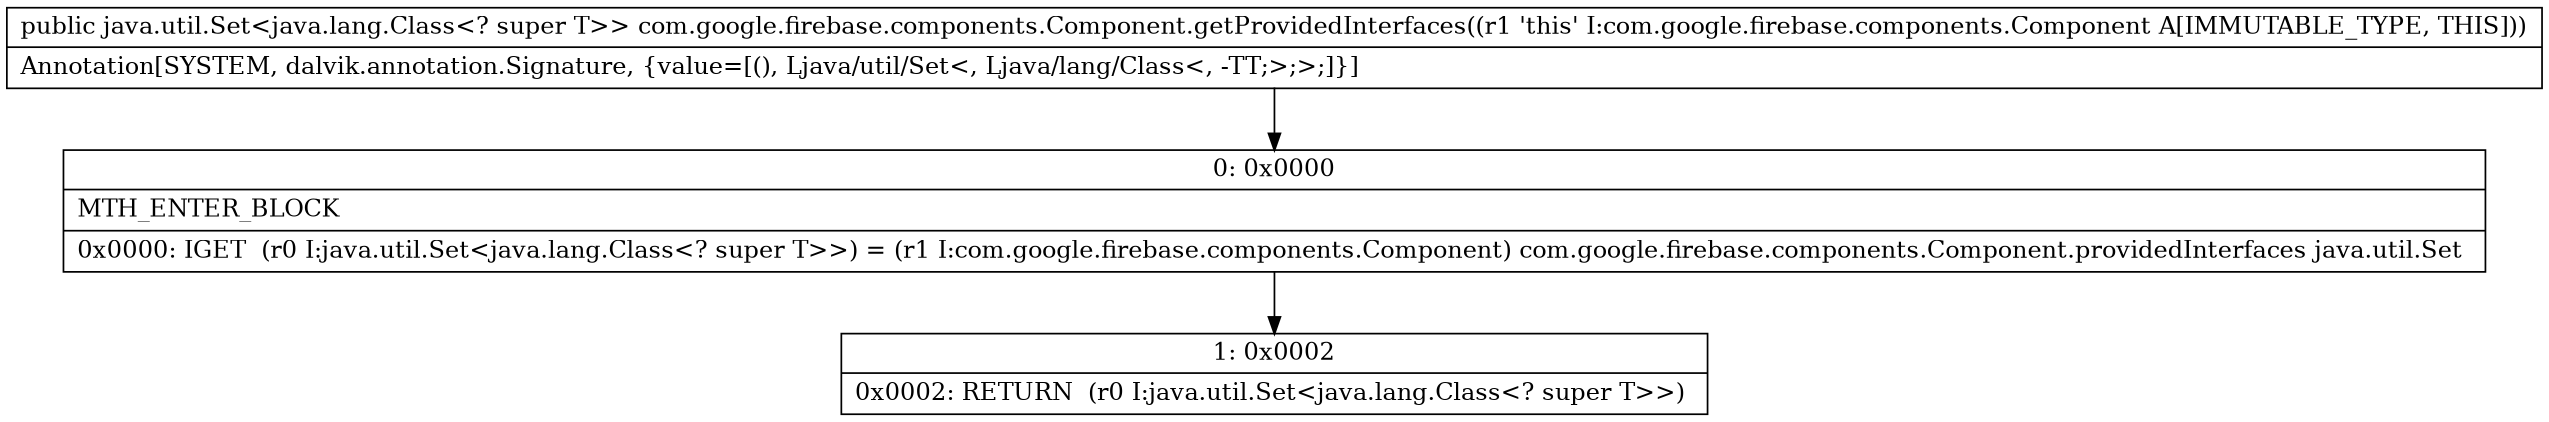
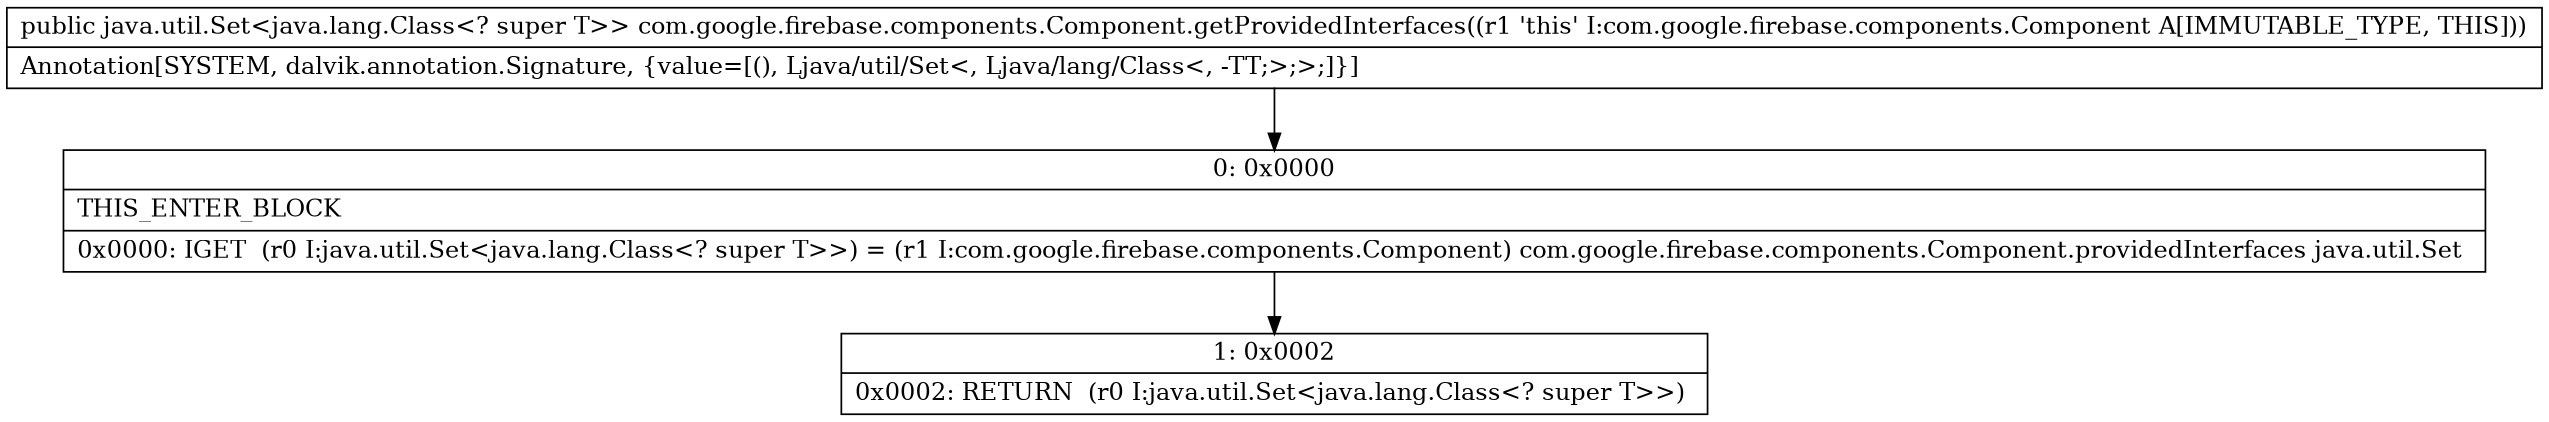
node "0: 0x0000": text "MTH_ENTER_BLOCK" -> "THIS_ENTER_BLOCK"
